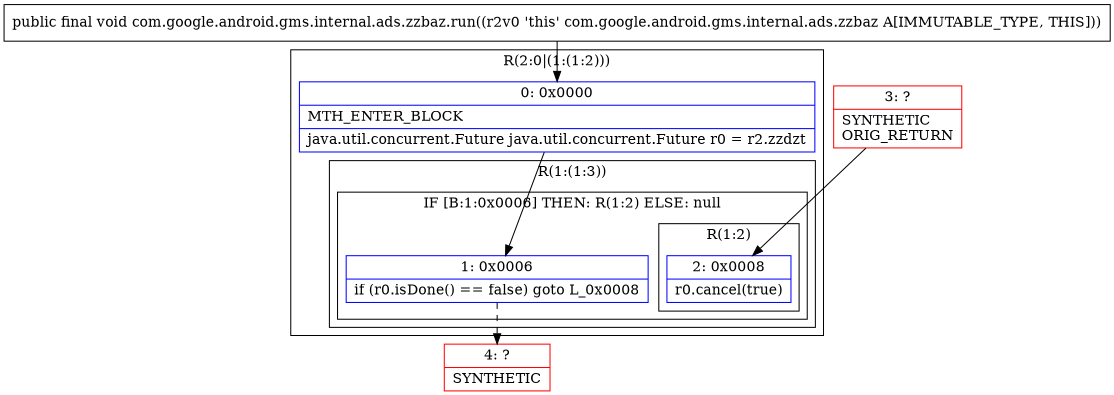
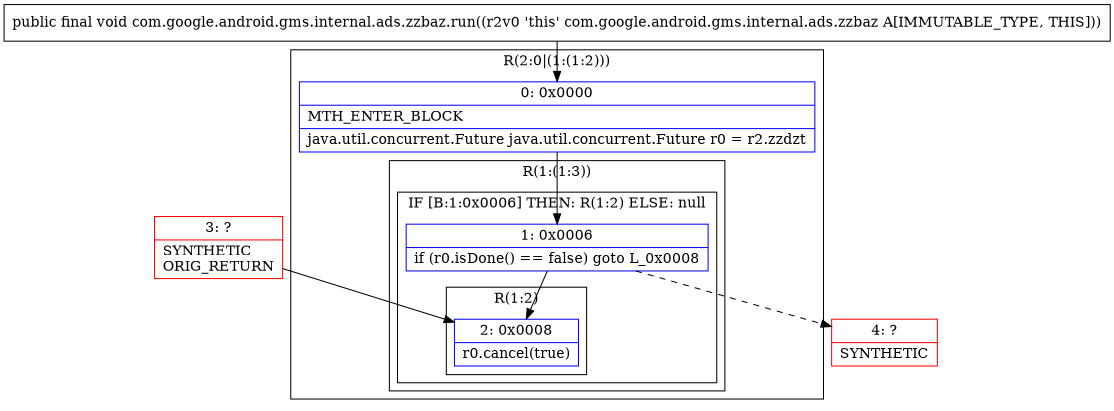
edge "1: 0x0006" -> "2: 0x0008": added
